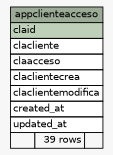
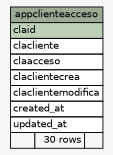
node "appclienteacceso": text "39 rows" -> "30 rows"
